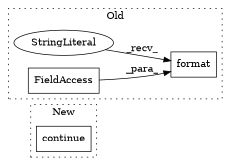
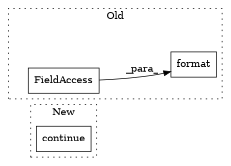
node "StringLiteral": removed
